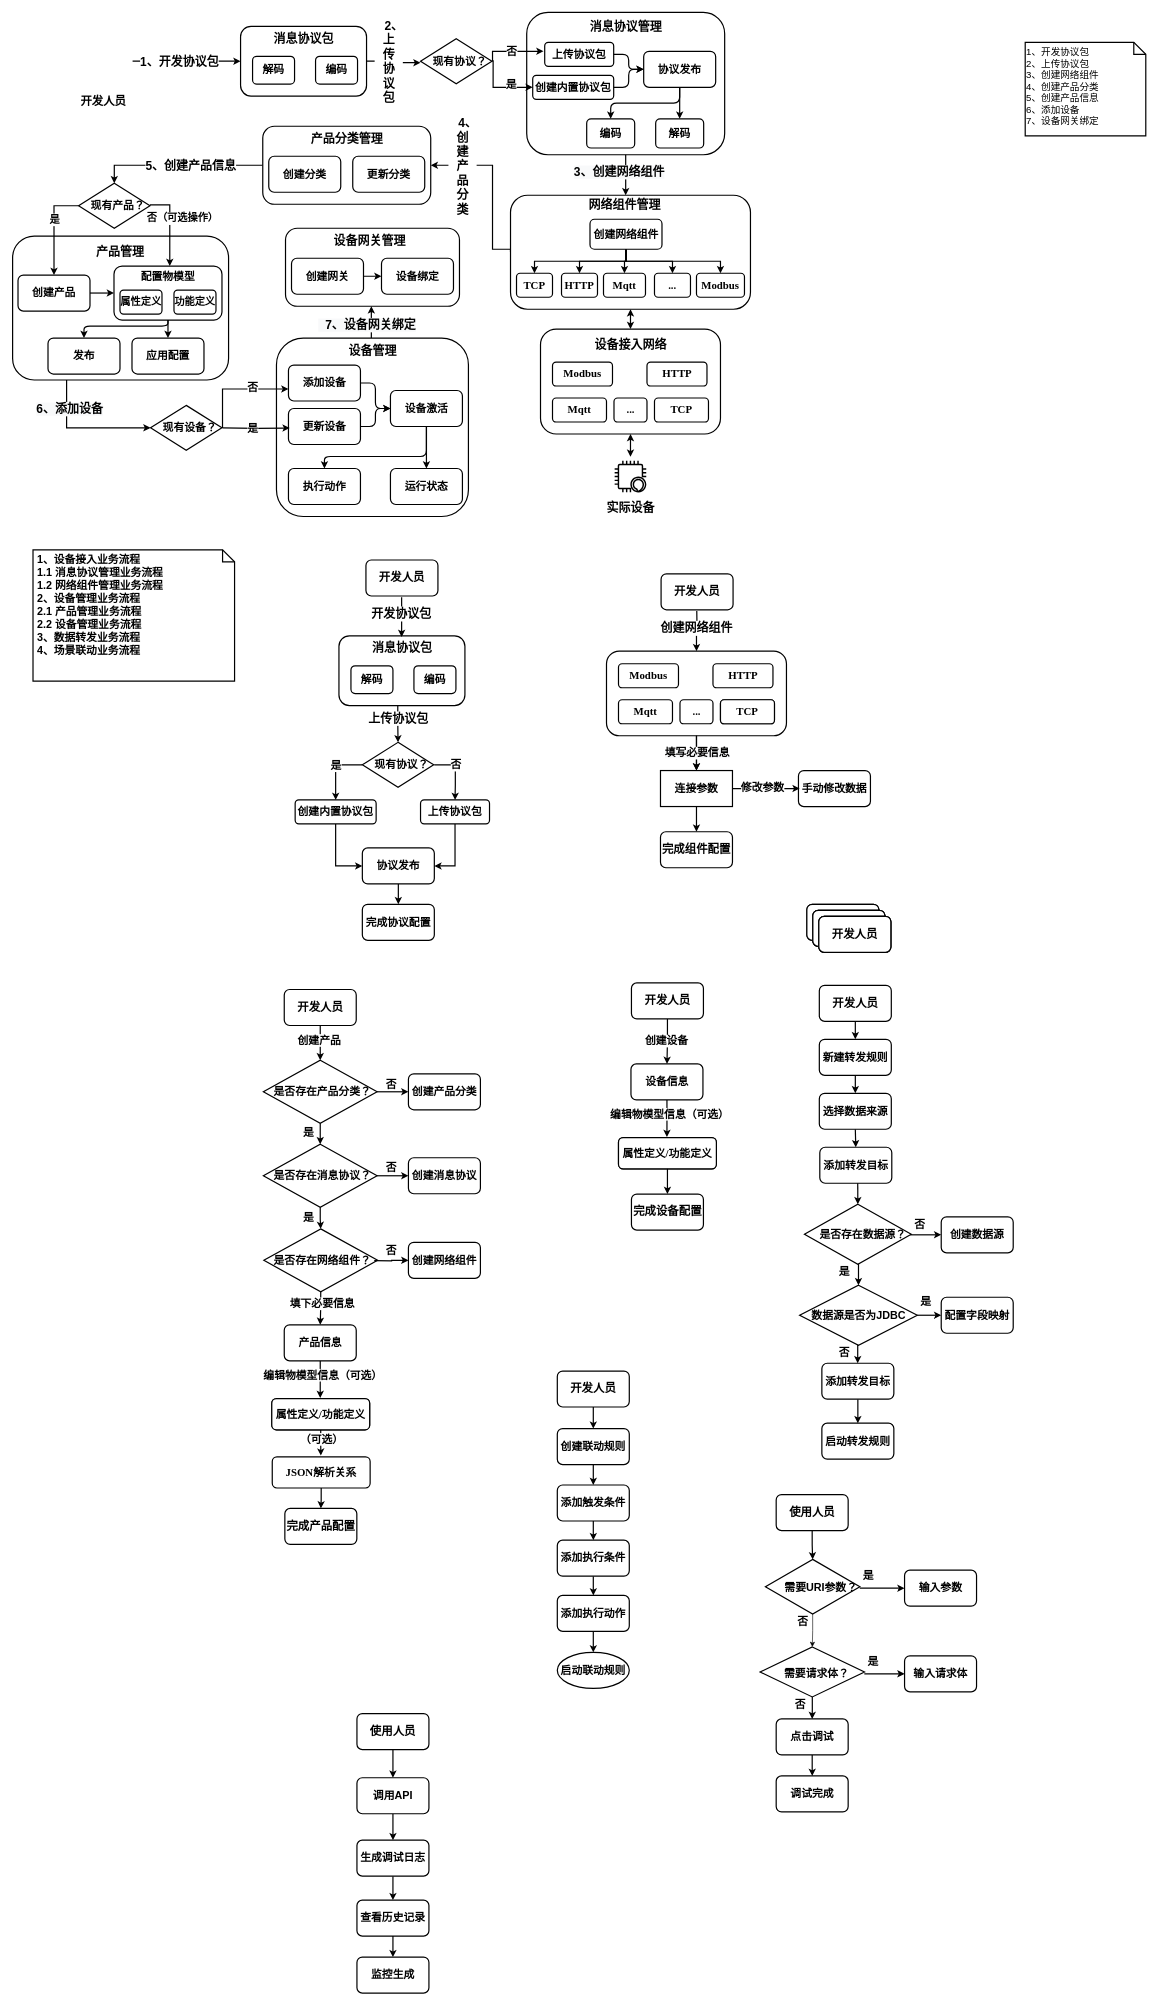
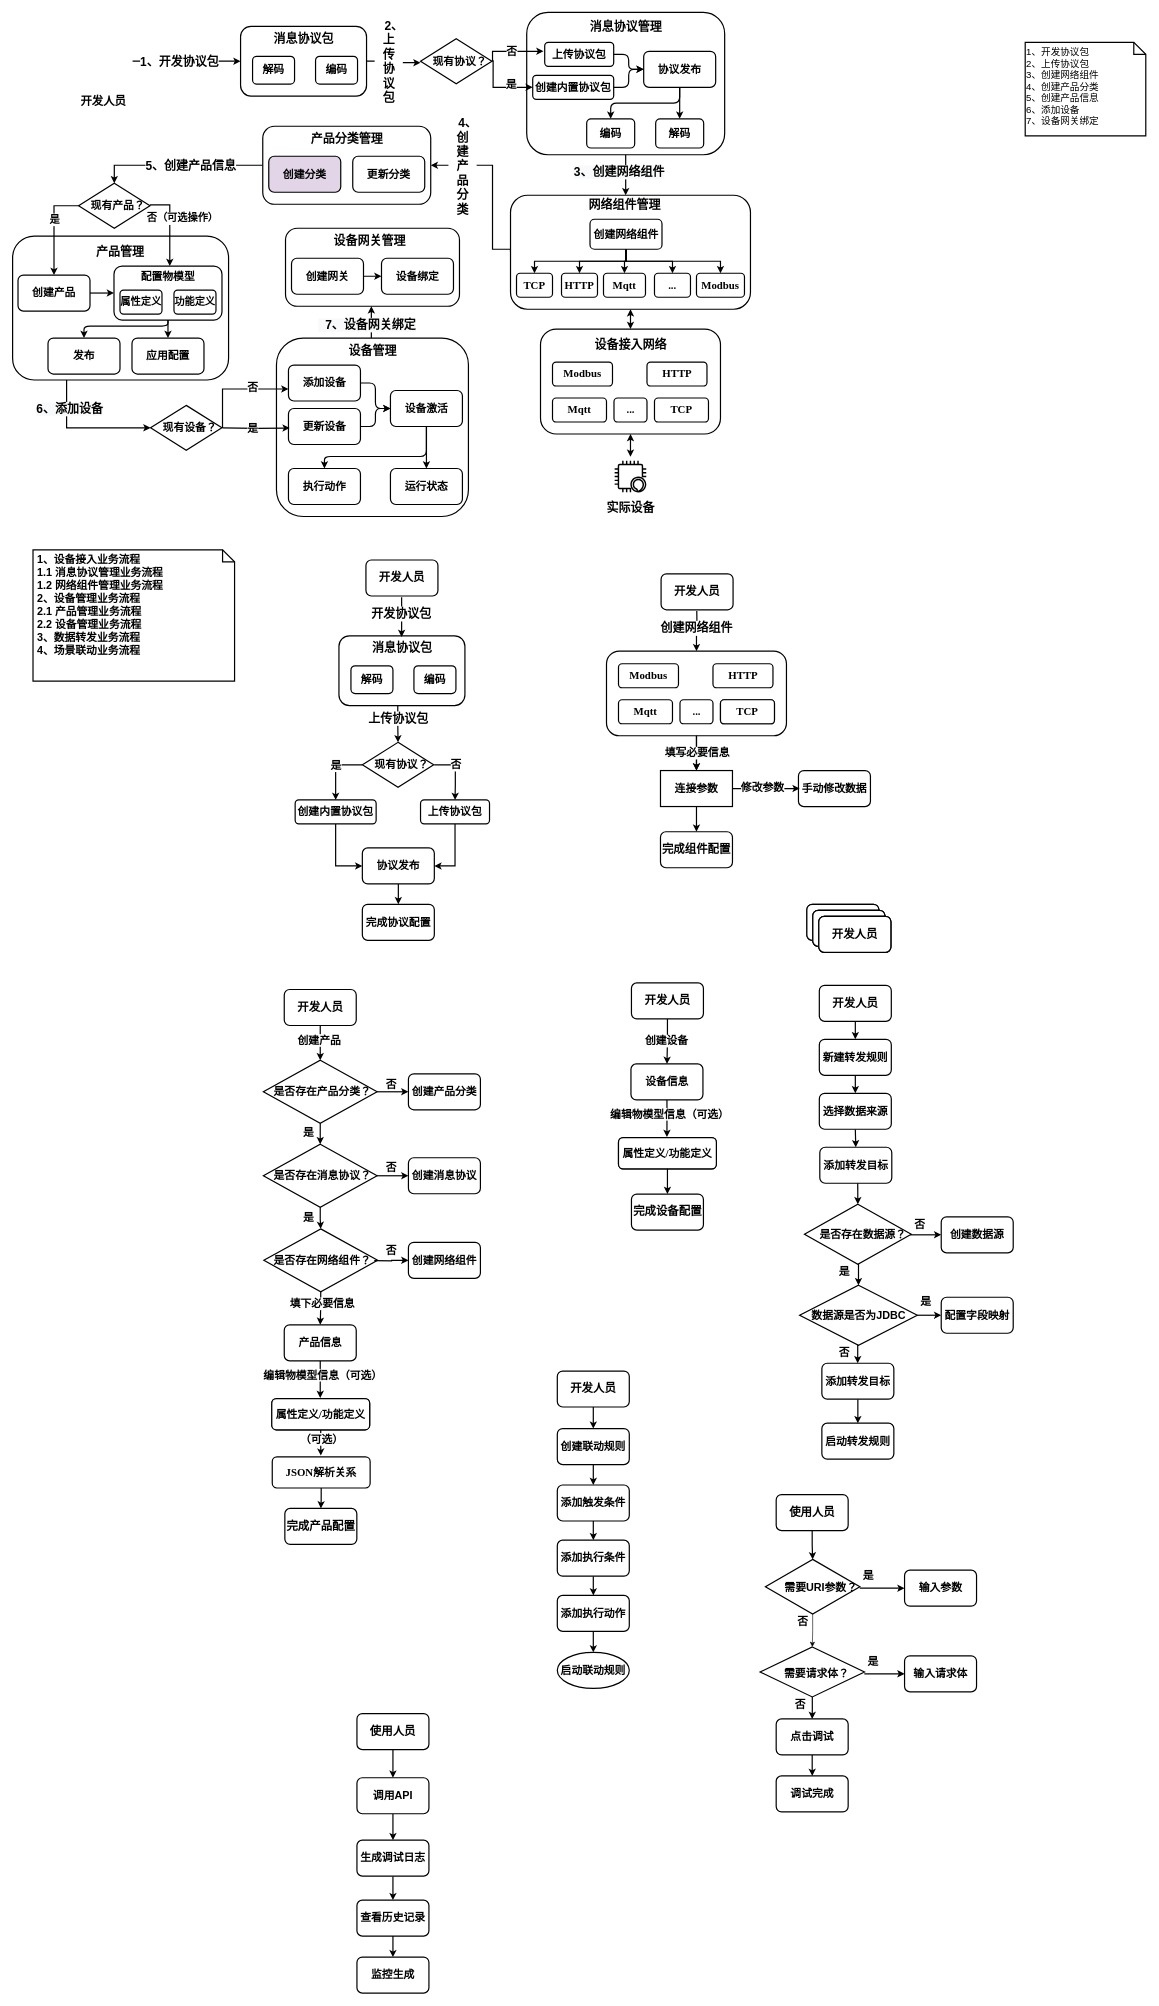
node "创建分类": fillcolor #ffffff -> #e1d5e7
